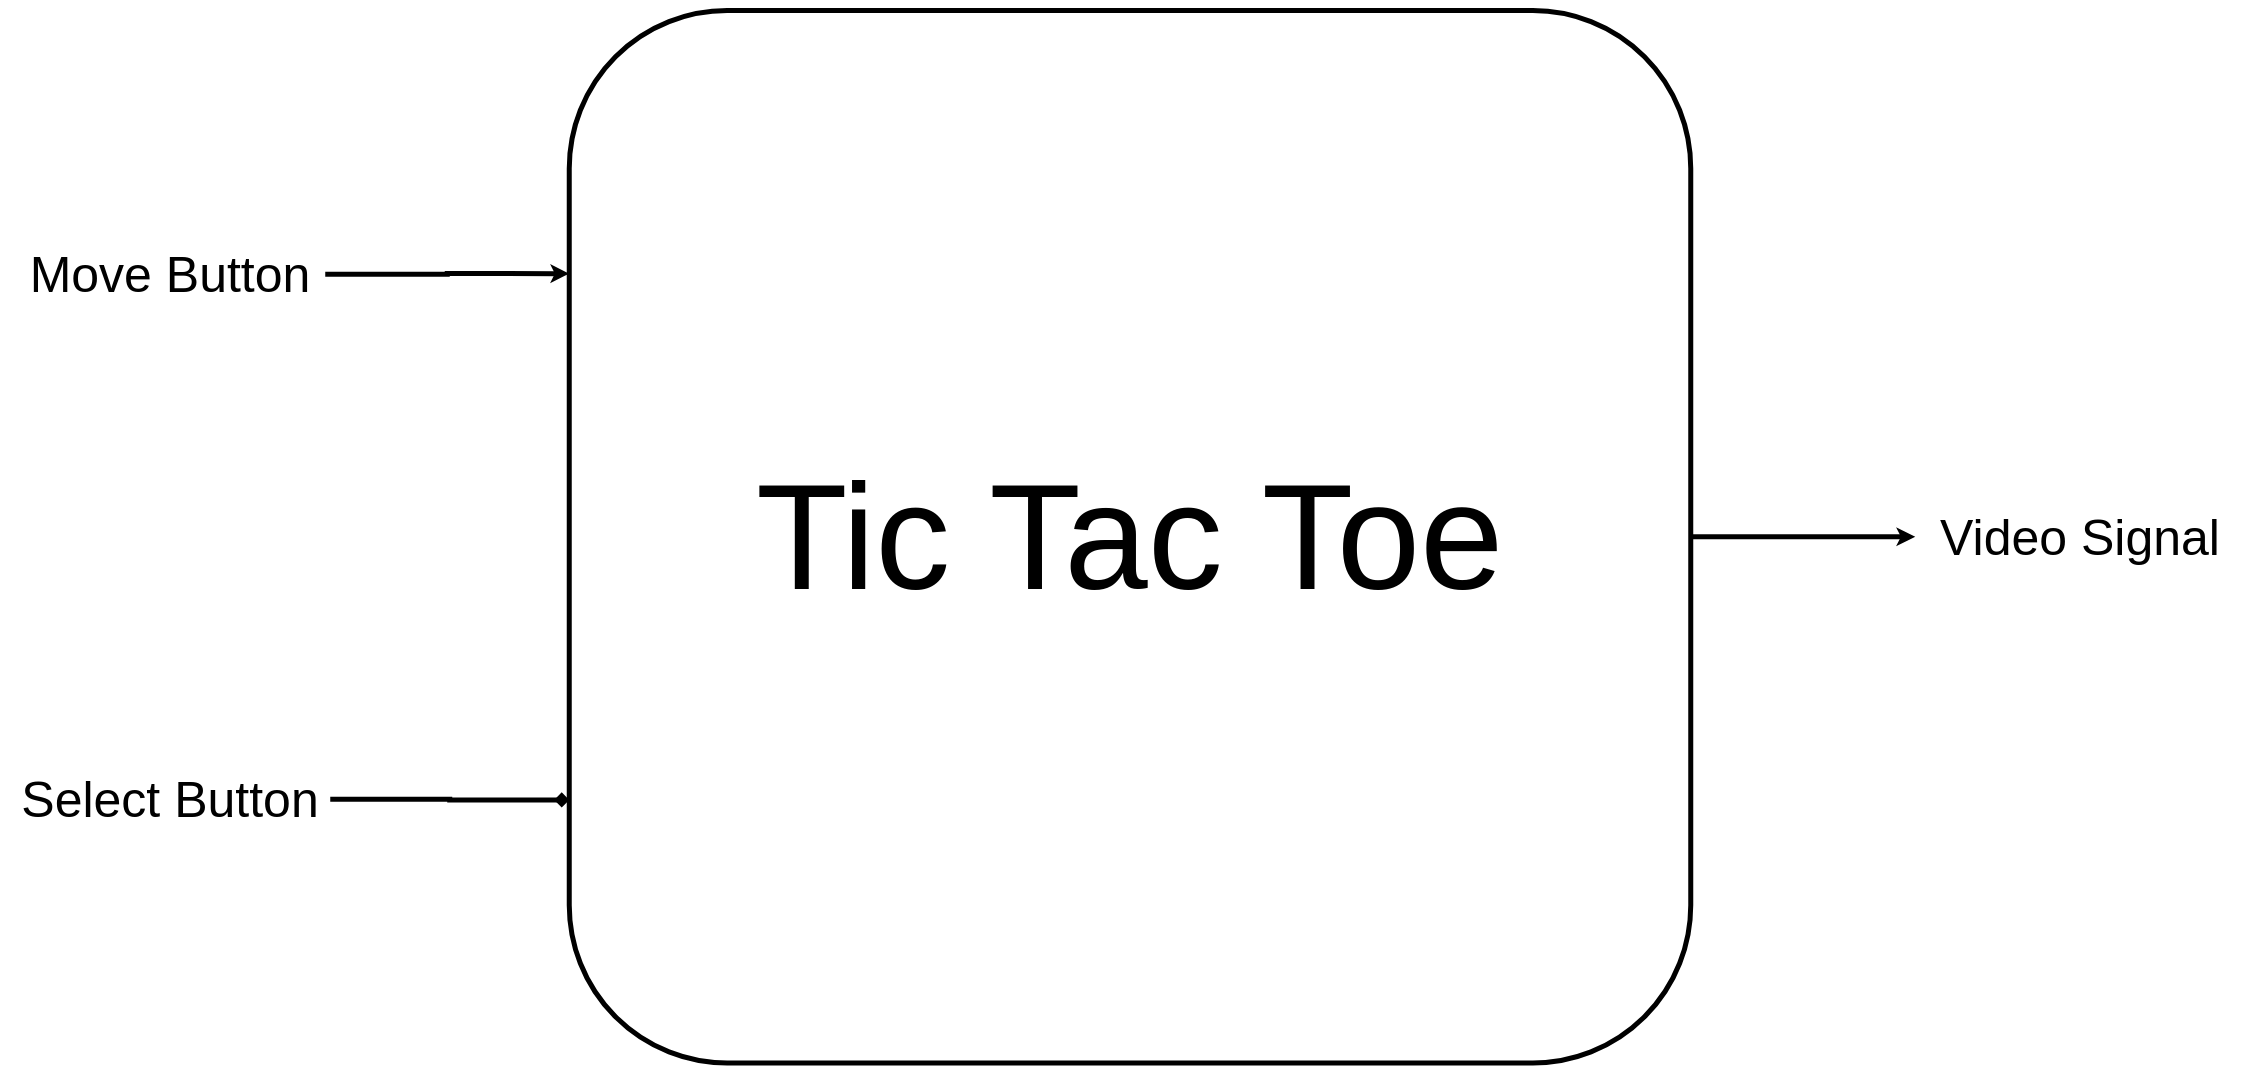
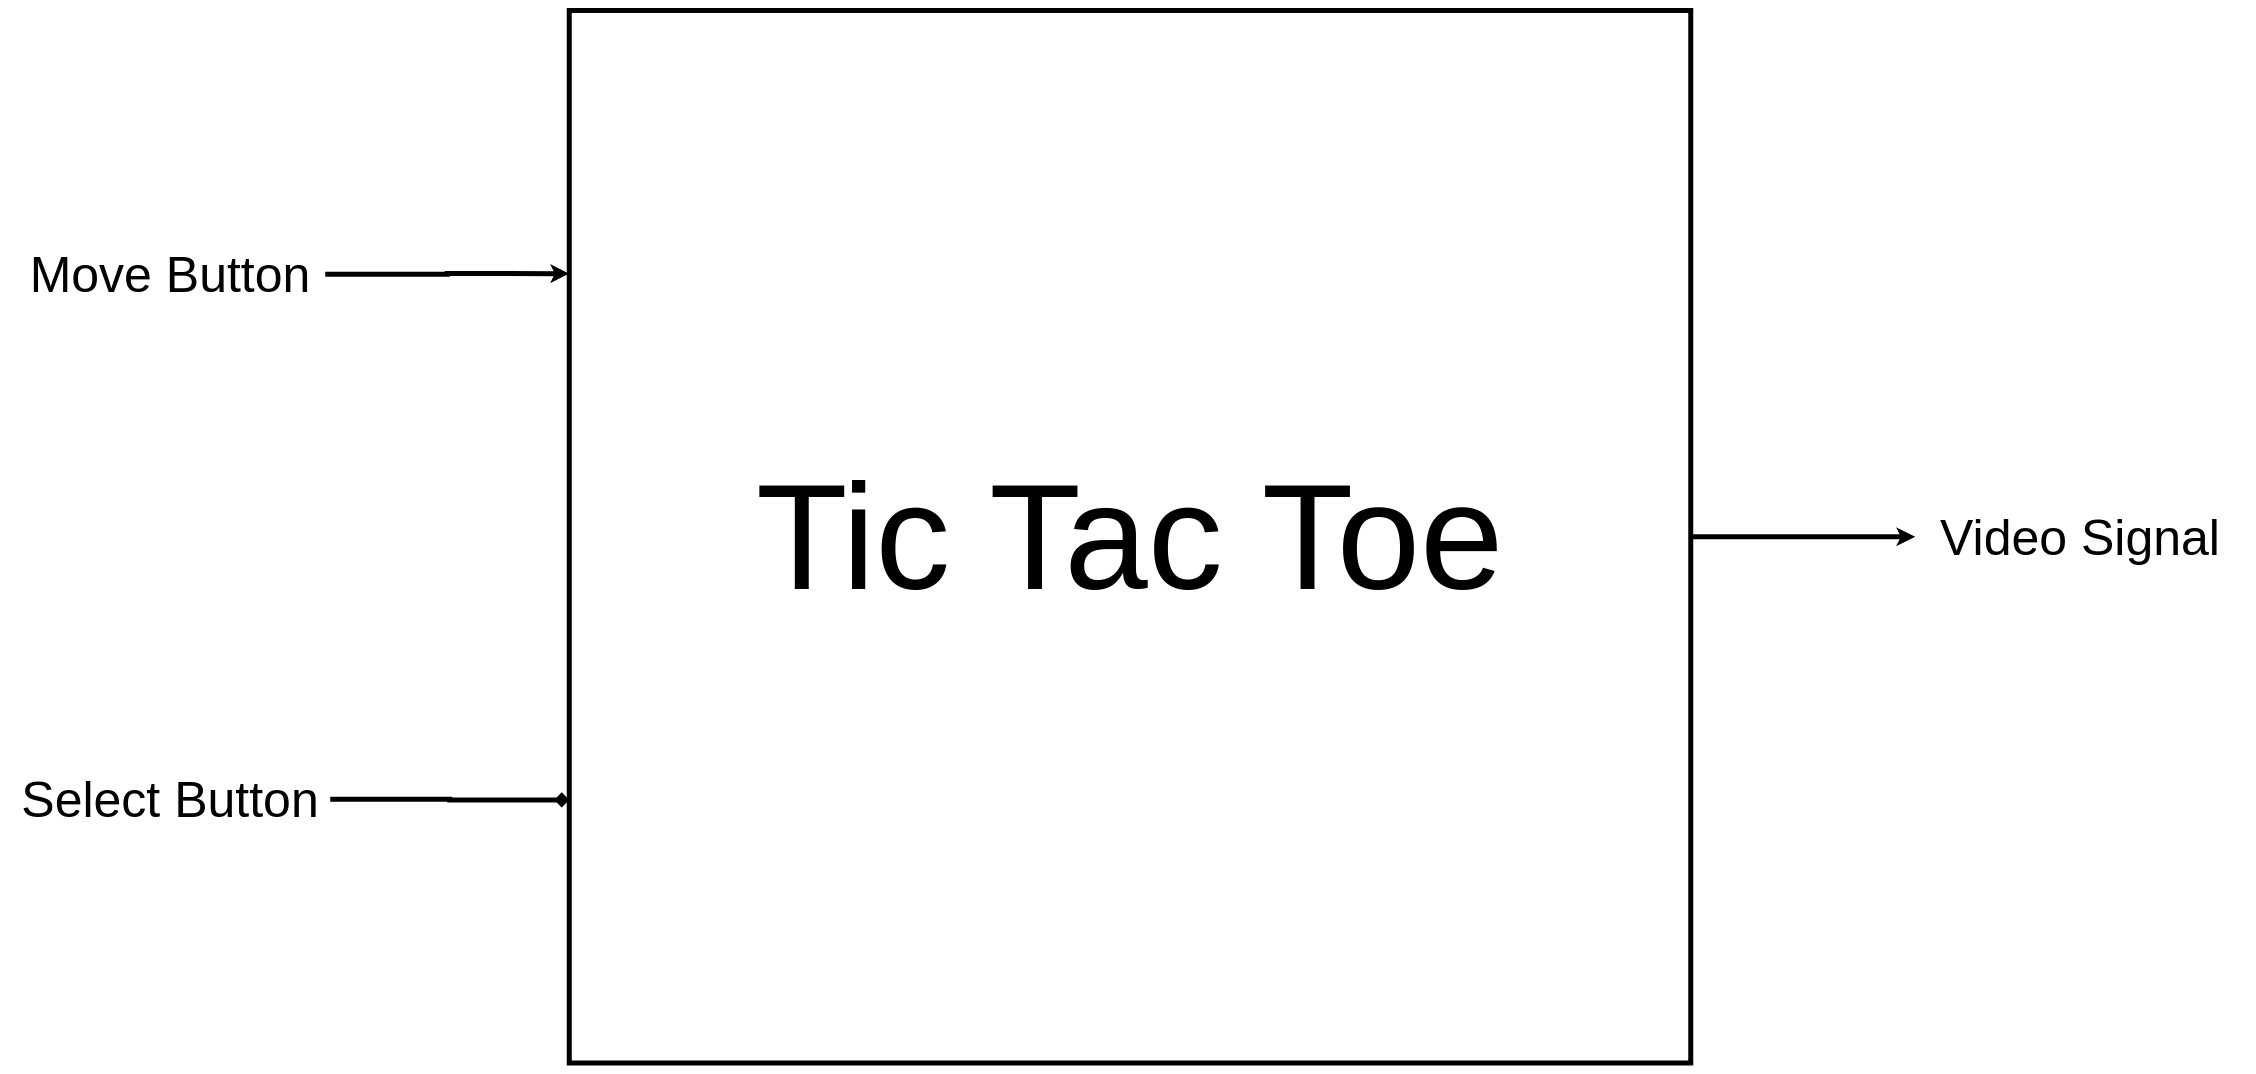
node "Tic Tac Toe": shape rounded rectangle -> rectangle
